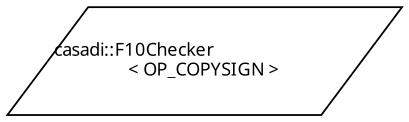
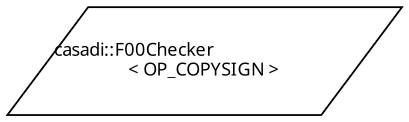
node "casadi::F10Checker < OP_COPYSIGN >": label "casadi::F10Checker < OP_COPYSIGN >" -> "casadi::F00Checker < OP_COPYSIGN >"
